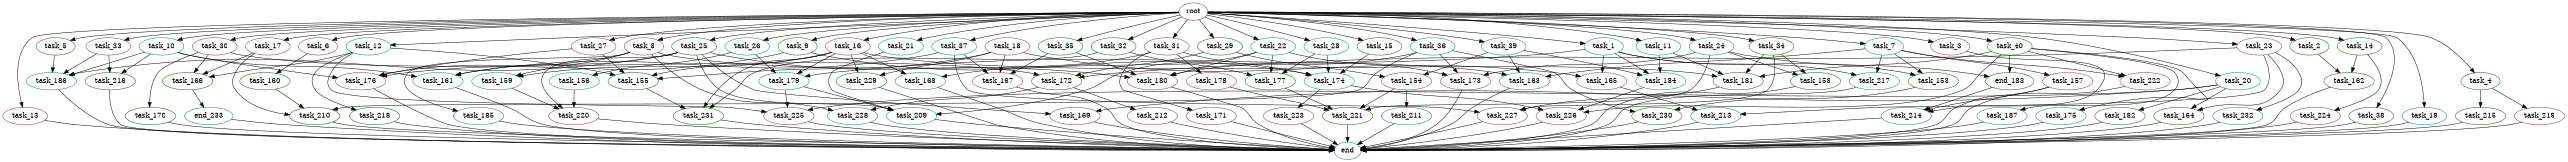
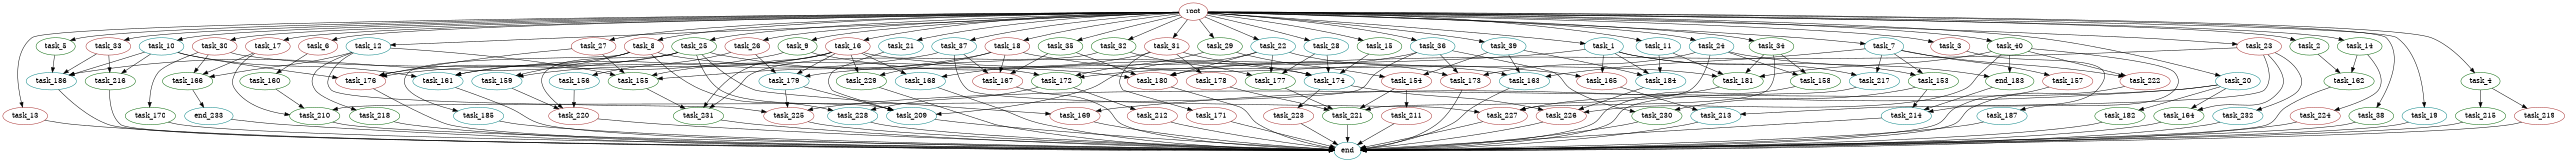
edge "root" -> "task_18": added
node "task_26": color teal -> brown
edge "task_157" -> "task_214": now "task_153" -> "task_214"
node "task_211": color teal -> brown
node "task_175": removed
